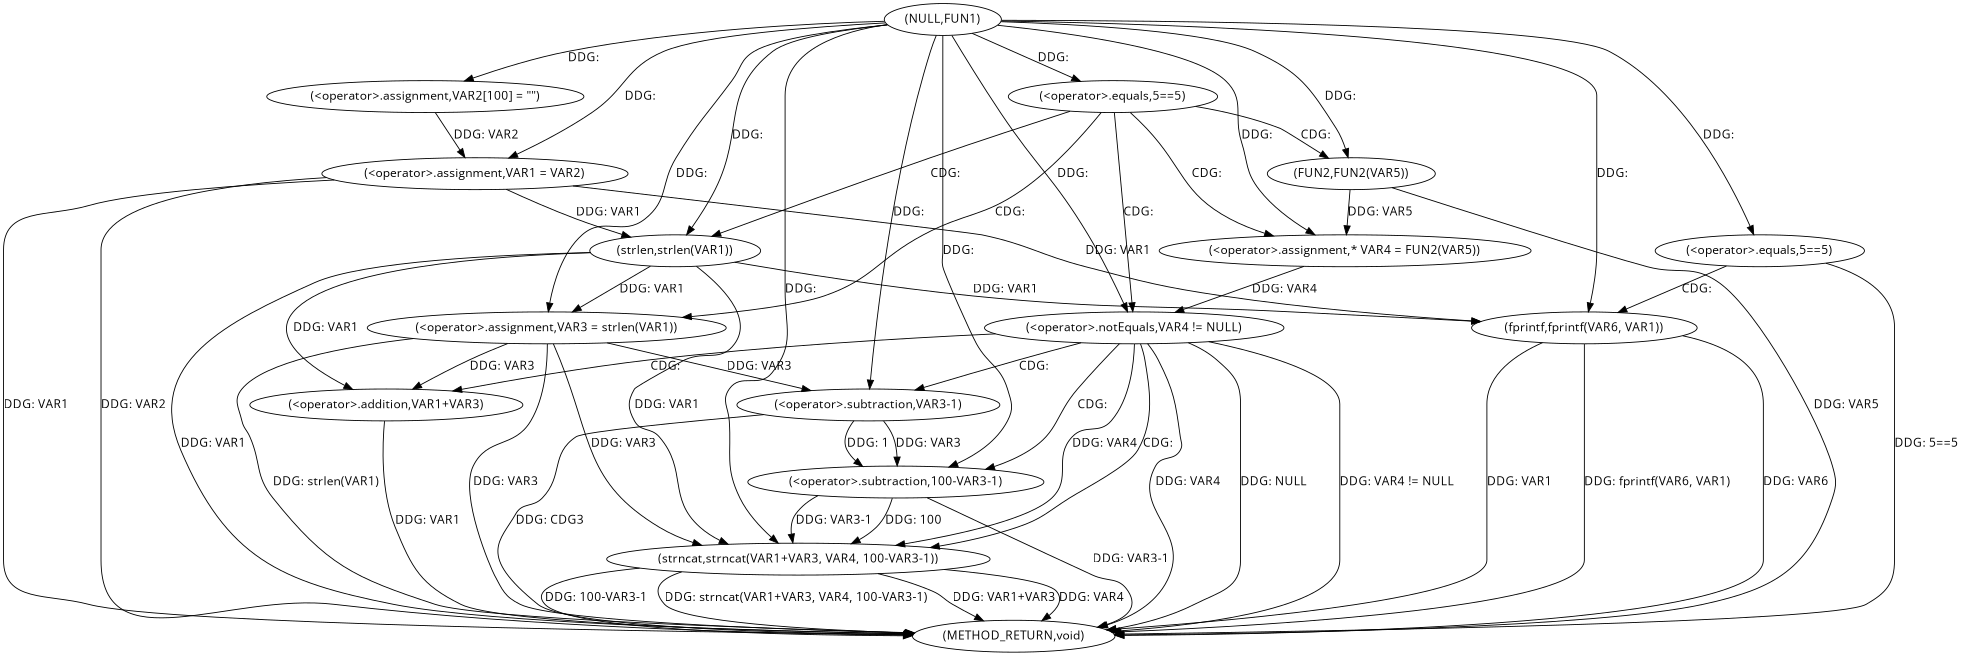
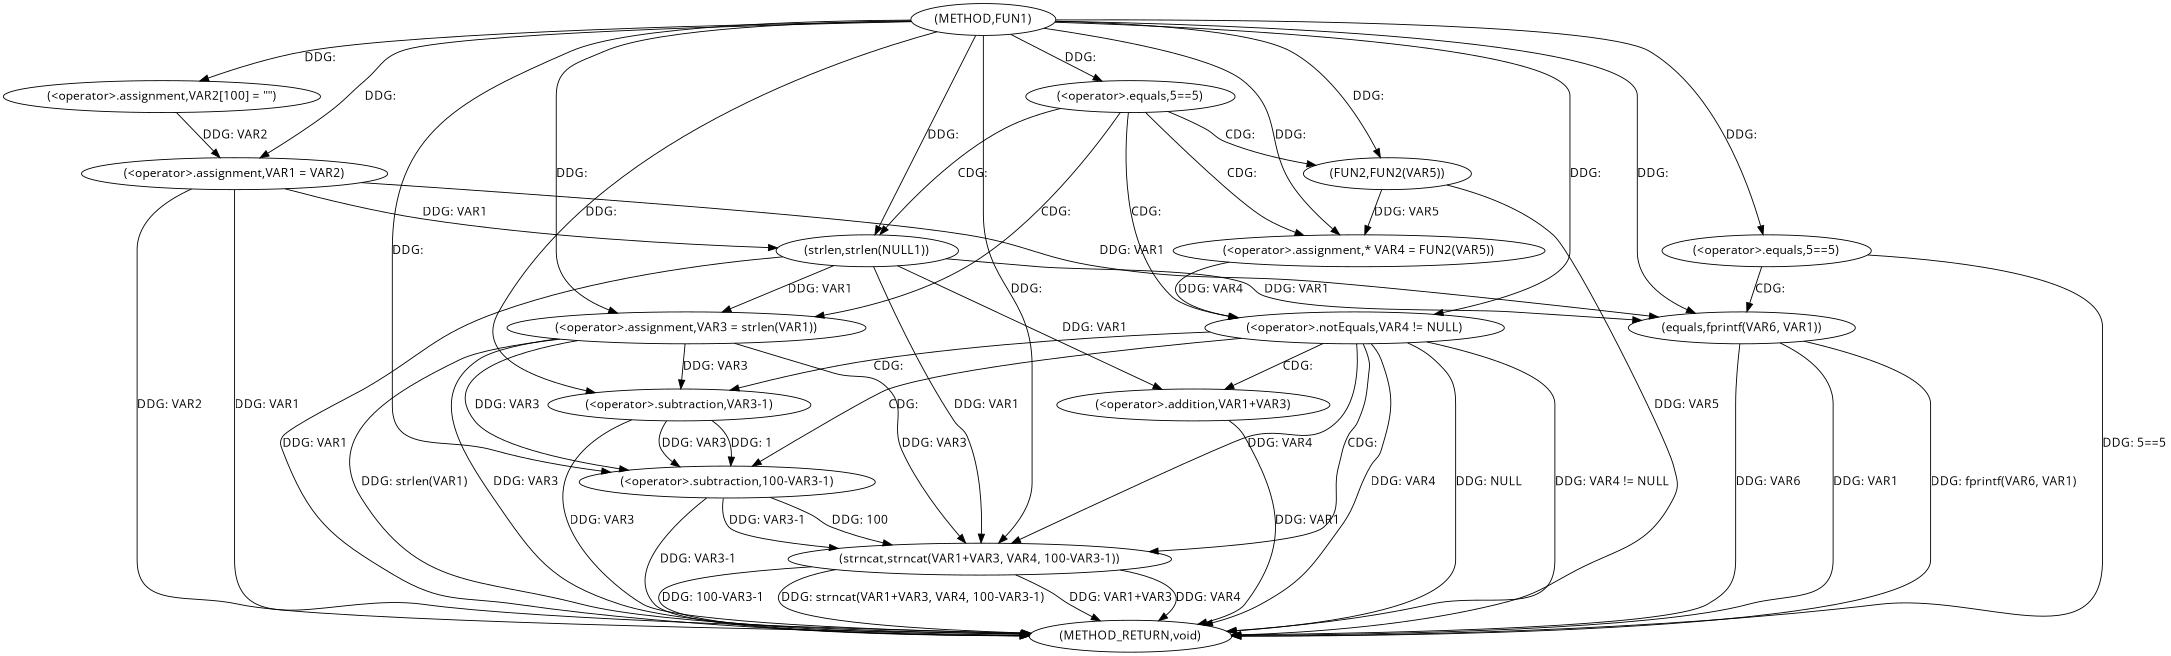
node "(NULL,FUN1)": label "(NULL,FUN1)" -> "(METHOD,FUN1)"
node "(strlen,strlen(VAR1))": label "(strlen,strlen(VAR1))" -> "(strlen,strlen(NULL1))"
node "(fprintf,fprintf(VAR6, VAR1))": label "(fprintf,fprintf(VAR6, VAR1))" -> "(equals,fprintf(VAR6, VAR1))"
edge "(<operator>.assignment,VAR3 = strlen(VAR1))" -> "(<operator>.addition,VAR1+VAR3)": now "(<operator>.assignment,VAR3 = strlen(VAR1))" -> "(<operator>.subtraction,100-VAR3-1)"
edge "(<operator>.subtraction,VAR3-1)" -> "(METHOD_RETURN,void)": label "DDG: CDG3" -> "DDG: VAR3"
